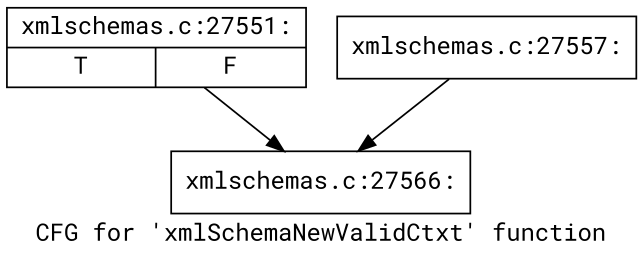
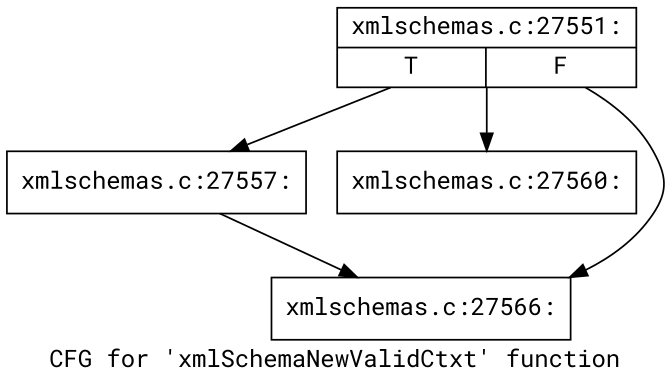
edge "xmlschemas.c:27551:" -> "xmlschemas.c:27557:": added
node "xmlschemas.c:27560:": added
